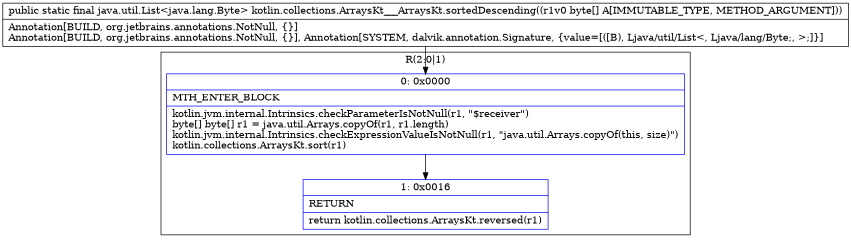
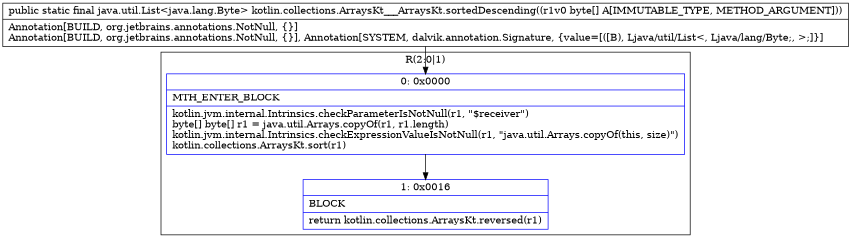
node "1: 0x0016": text "RETURN" -> "BLOCK"
